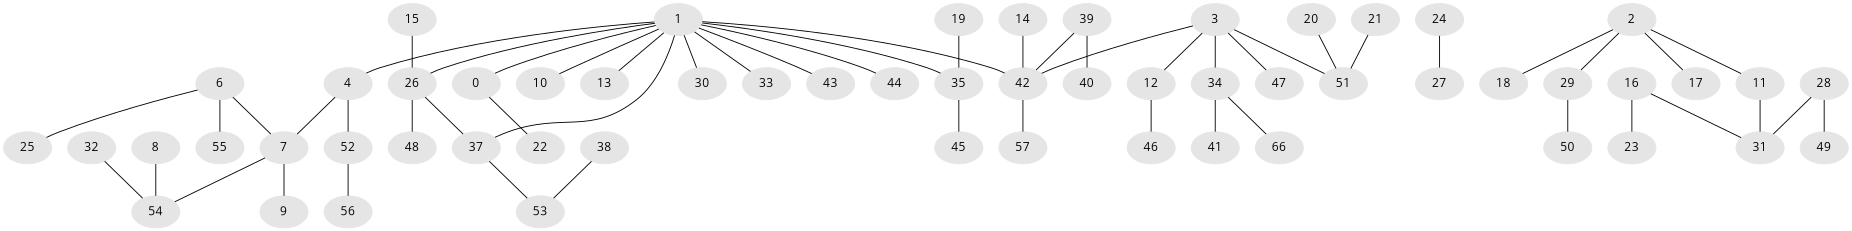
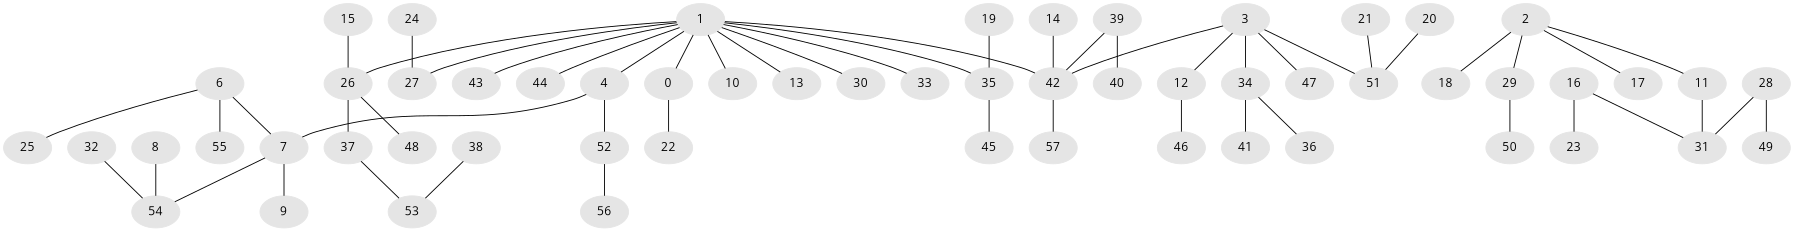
edge "1" -- "37": now "1" -- "27"
node "66": label "66" -> "36"
